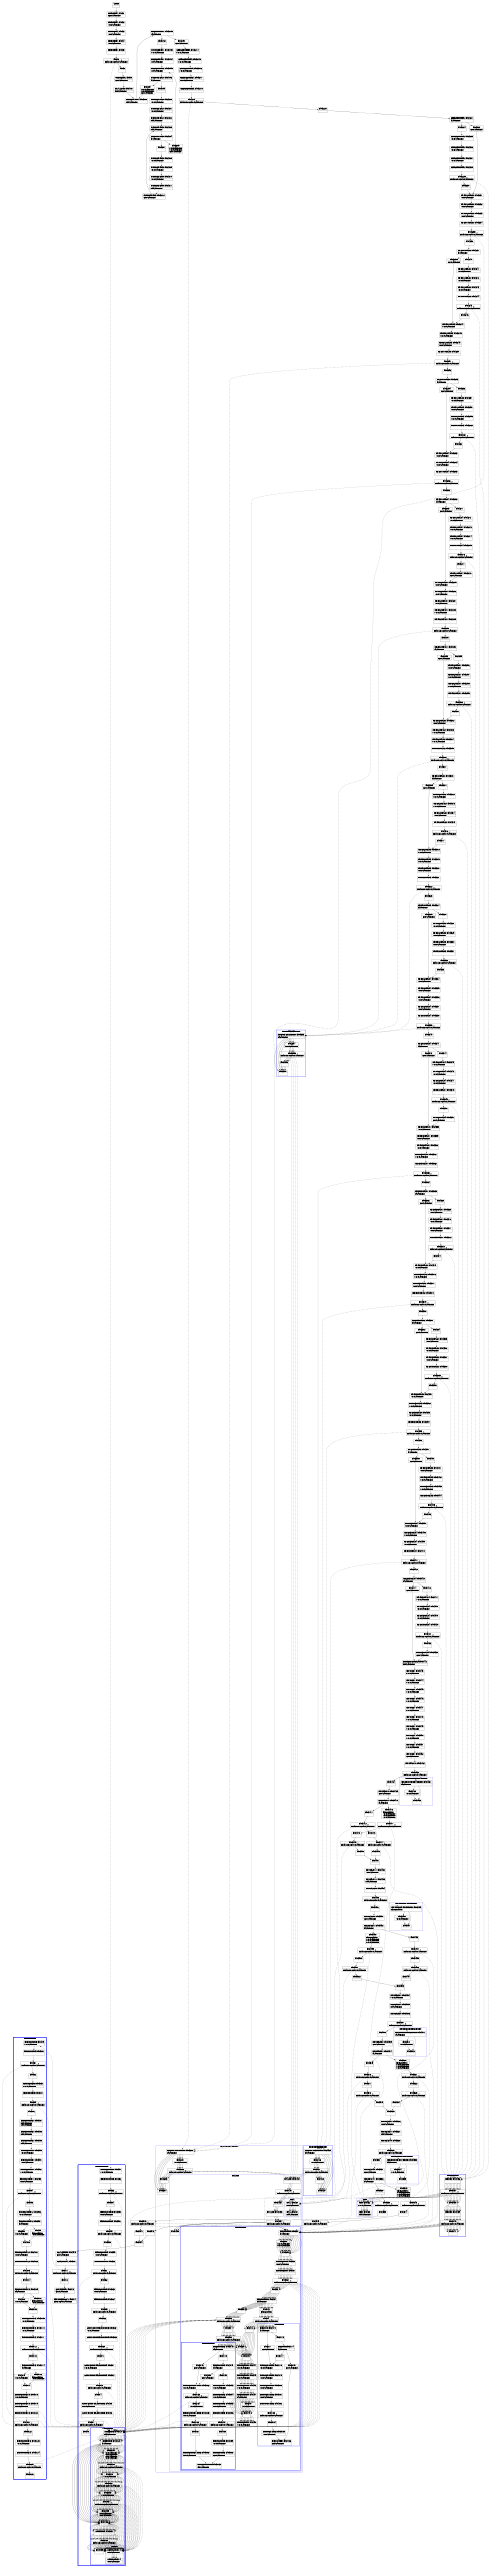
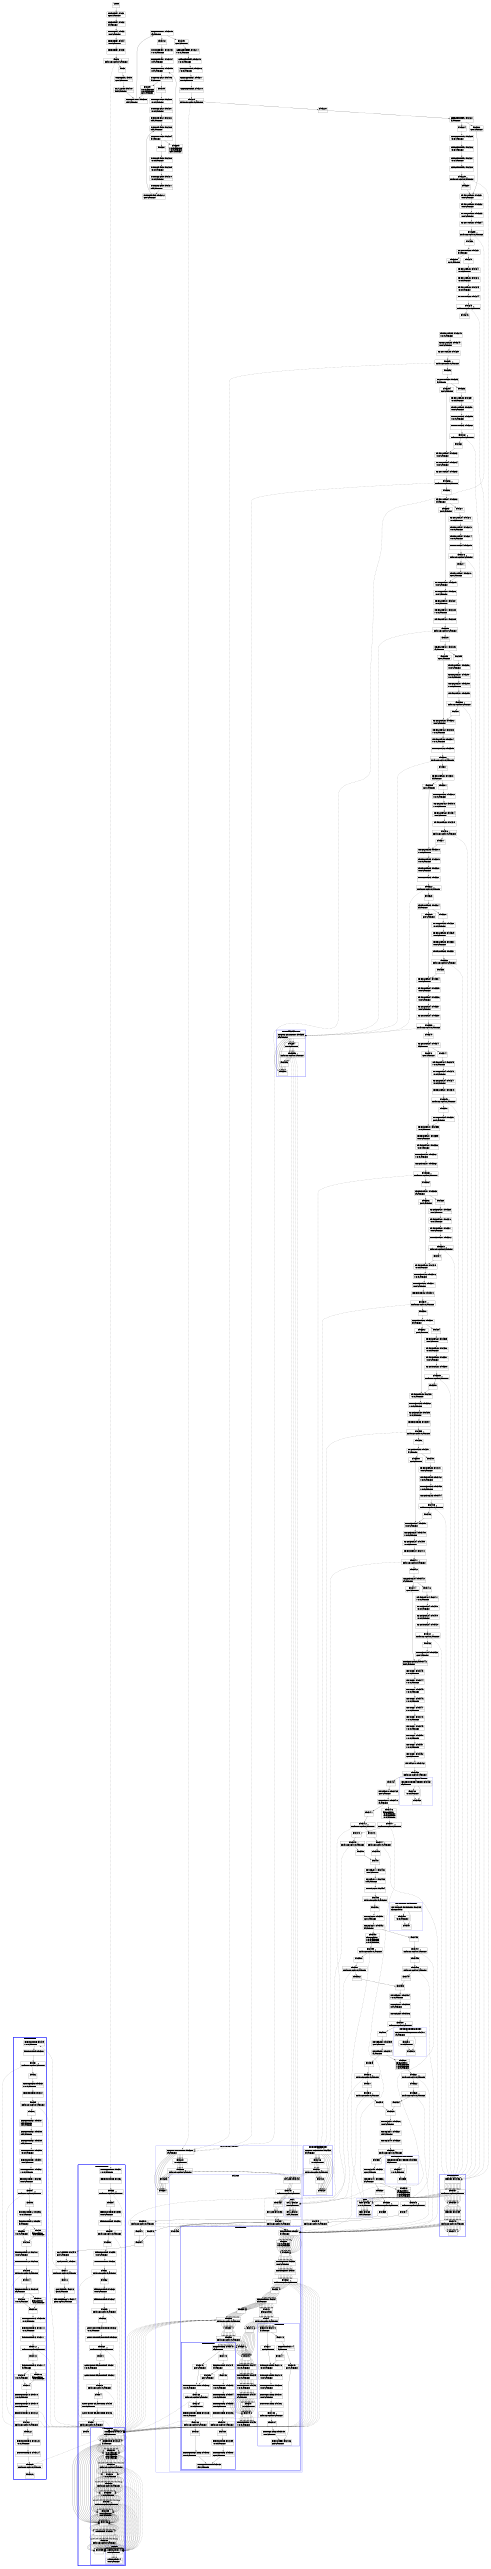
node "OPEN-FILES. Block2": text "MoveStatement" -> "IfStatement"
node "LEVEL-1-TEST-3. Block247": removed
